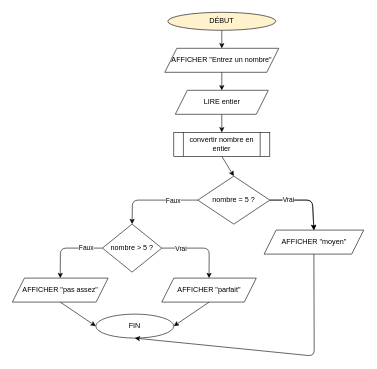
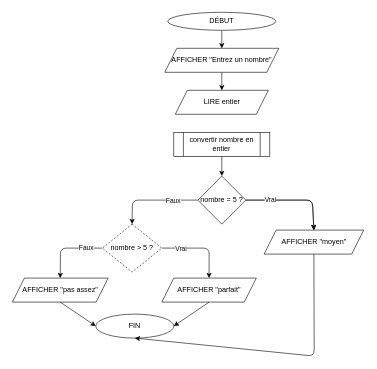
node "DÉBUT": fillcolor #fff2cc -> #ffffff
edge "LIRE entier" -> "convertir nombre en entier": removed
node "nombre = 5 ?": size 72x48 -> 48x48
node "nombre > 5 ?": style solid -> dashed
